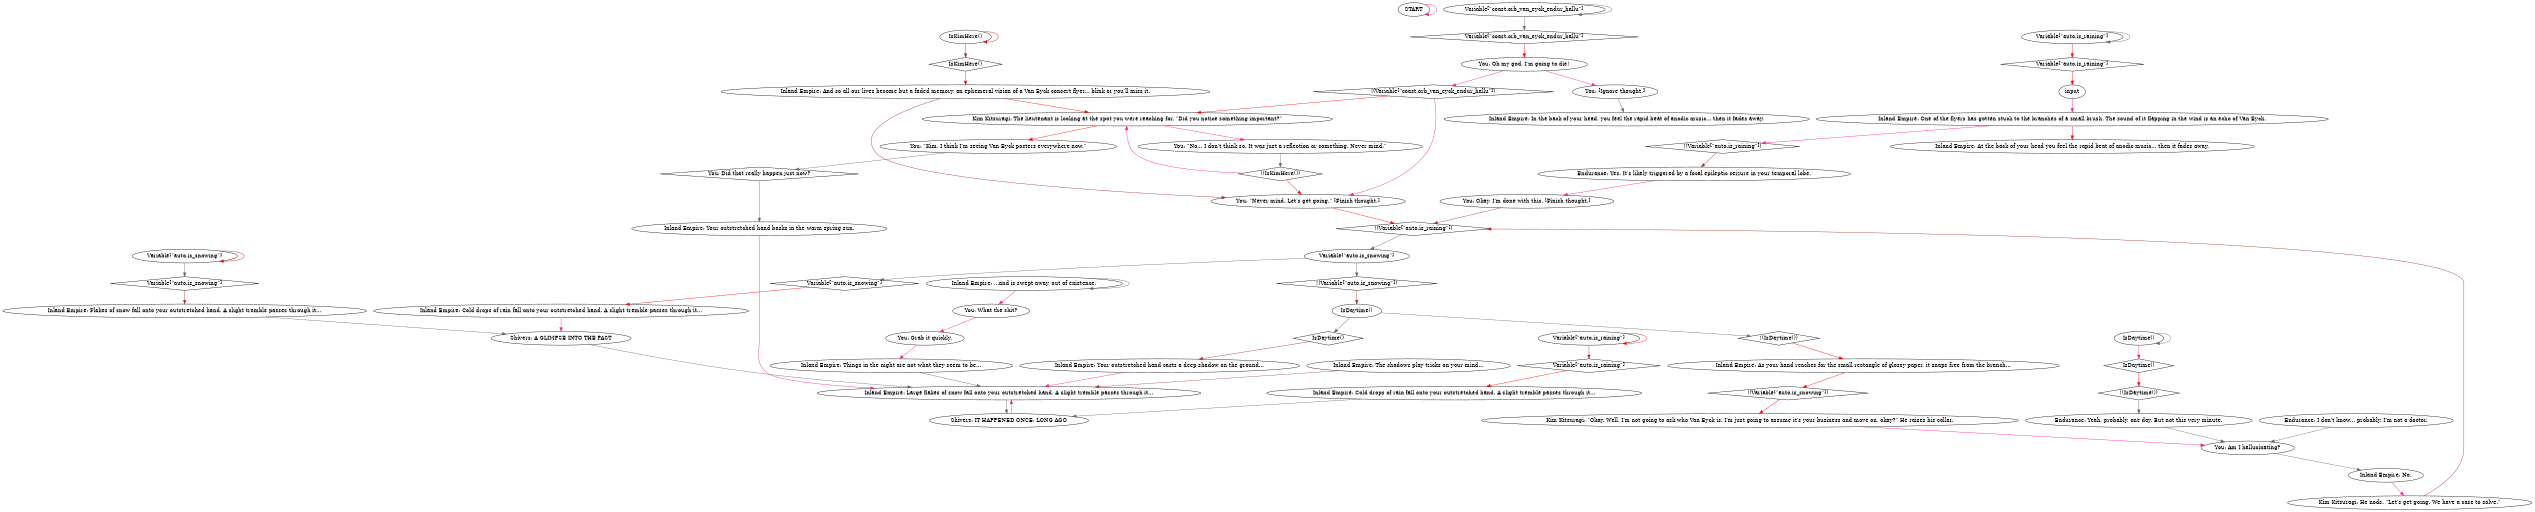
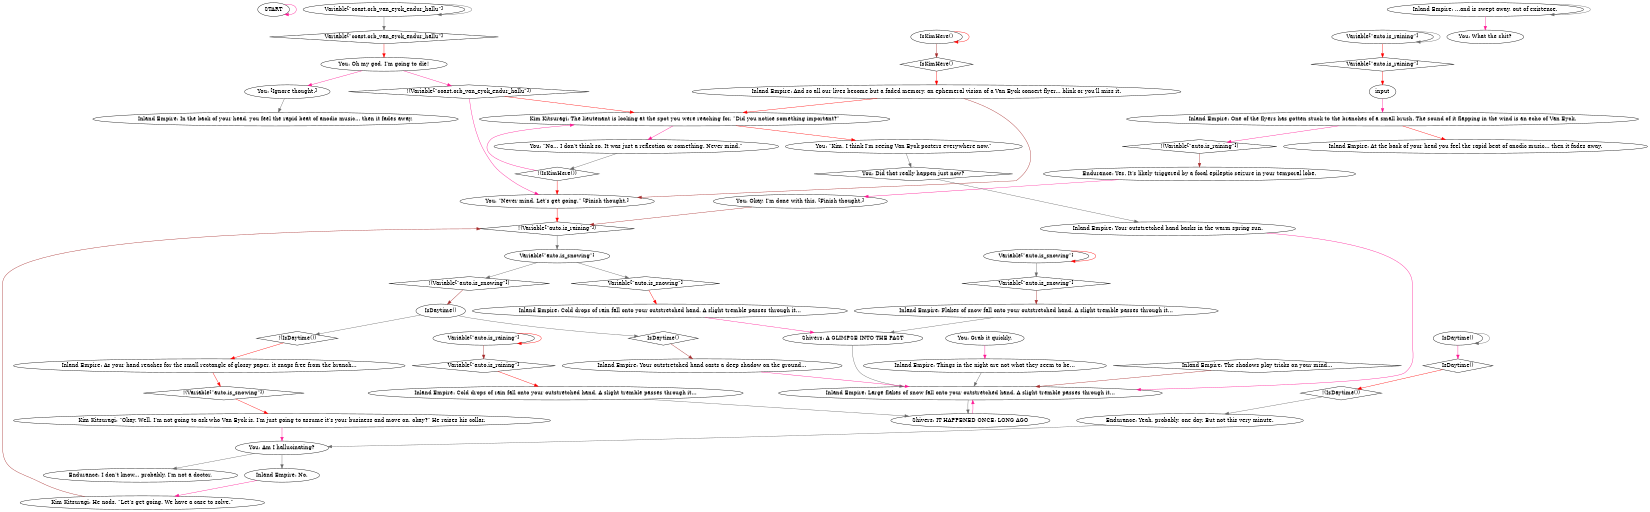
edge "You: What the shit?" -> "You: Grab it quickly.": removed
node "Inland Empire: The shadows play tricks on your mind...": shape ellipse -> diamond
edge "Endurance: I don't know... probably. I'm not a doctor." -> "You: Am I hallucinating?": reversed
